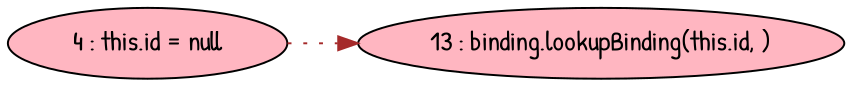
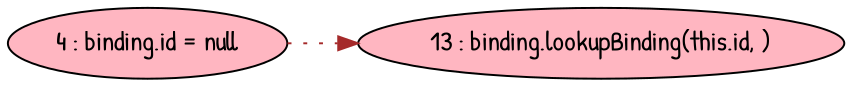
node "4 : this.id = null": label "4 : this.id = null" -> "4 : binding.id = null"
